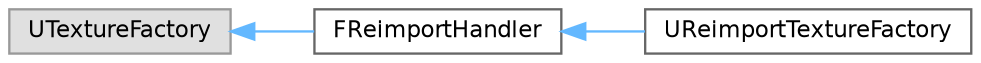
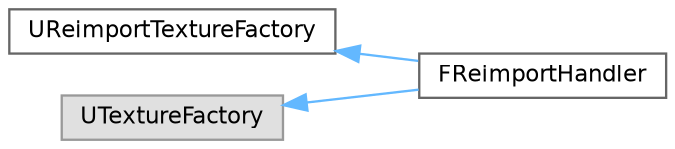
edge "UReimportTextureFactory" -> "FReimportHandler": reversed
